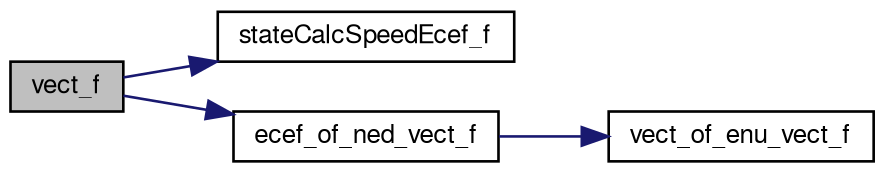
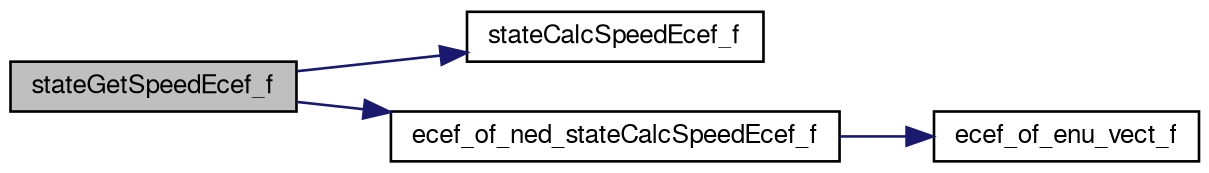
node "vect_f": label "vect_f" -> "stateGetSpeedEcef_f"
node "ecef_of_ned_vect_f": label "ecef_of_ned_vect_f" -> "ecef_of_ned_stateCalcSpeedEcef_f"
node "vect_of_enu_vect_f": label "vect_of_enu_vect_f" -> "ecef_of_enu_vect_f"
